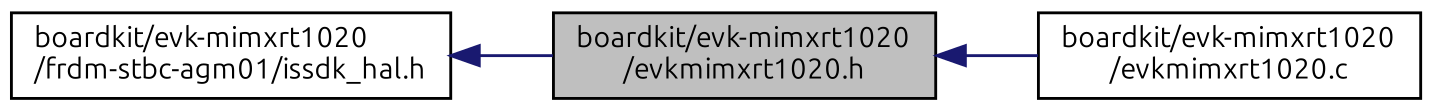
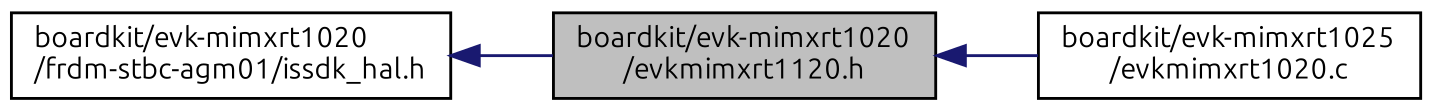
node "boardkit/evk-mimxrt1020 /evkmimxrt1020.h": label "boardkit/evk-mimxrt1020 /evkmimxrt1020.h" -> "boardkit/evk-mimxrt1020 /evkmimxrt1120.h"
node "boardkit/evk-mimxrt1020 /evkmimxrt1020.c": label "boardkit/evk-mimxrt1020 /evkmimxrt1020.c" -> "boardkit/evk-mimxrt1025 /evkmimxrt1020.c"
